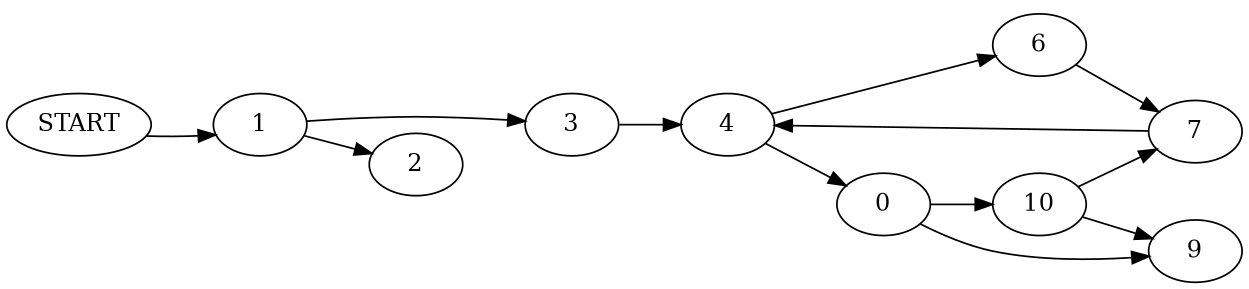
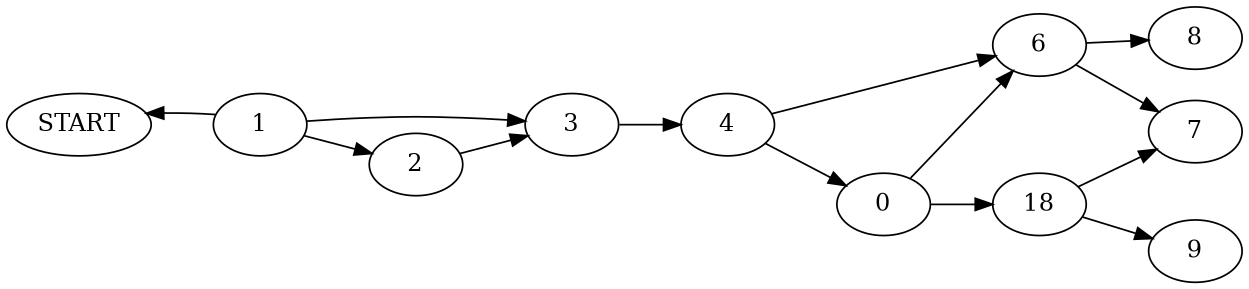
node "8": added
edge "7" -> "4": removed
edge "START" -> "1": reversed
edge "2" -> "3": added
node "10": label "10" -> "18"
edge "0" -> "9": now "0" -> "6"
